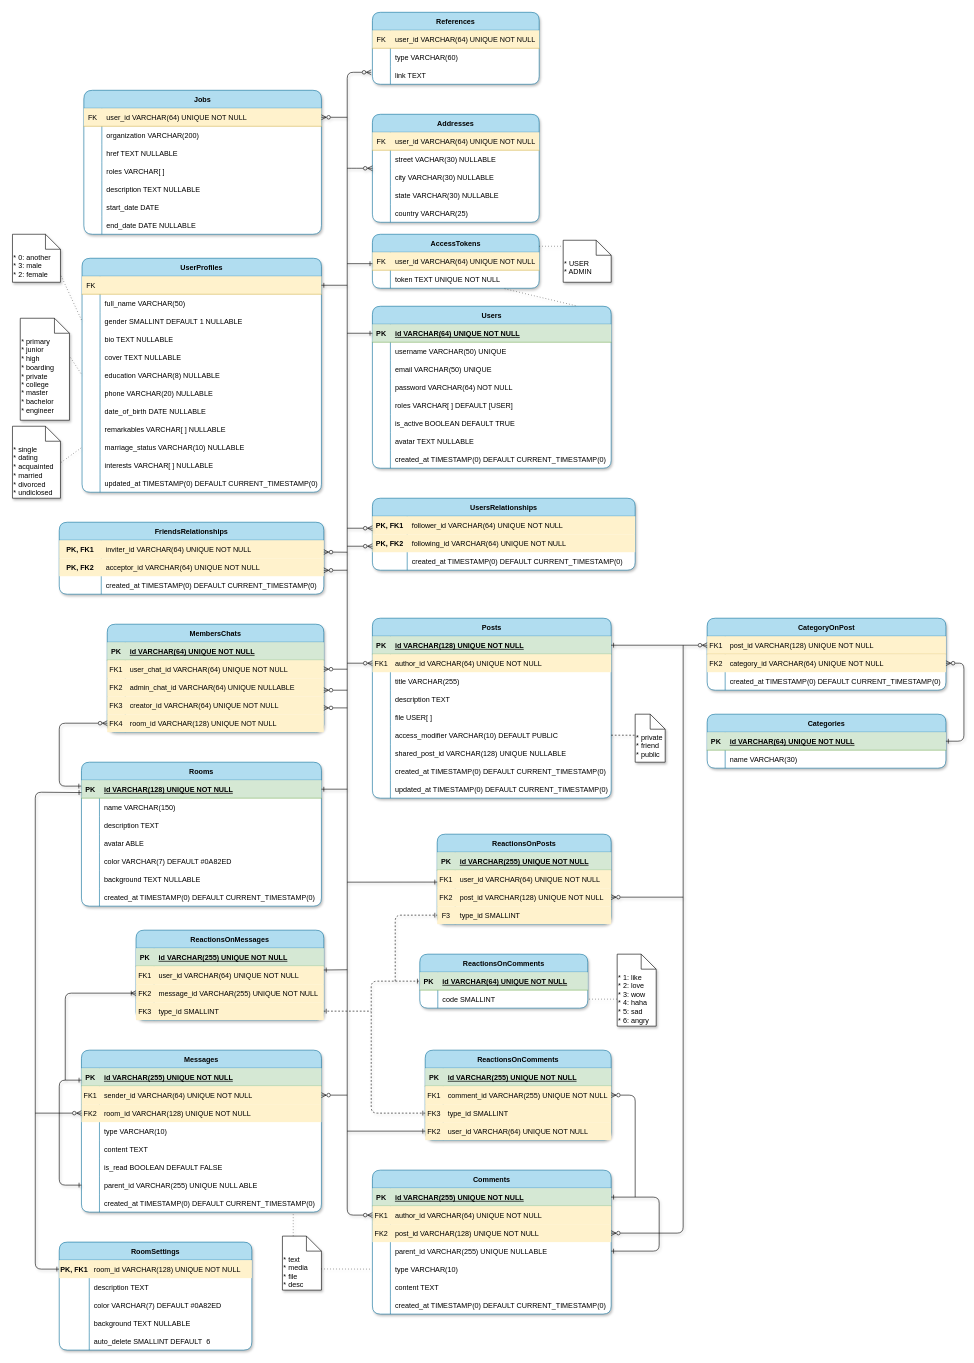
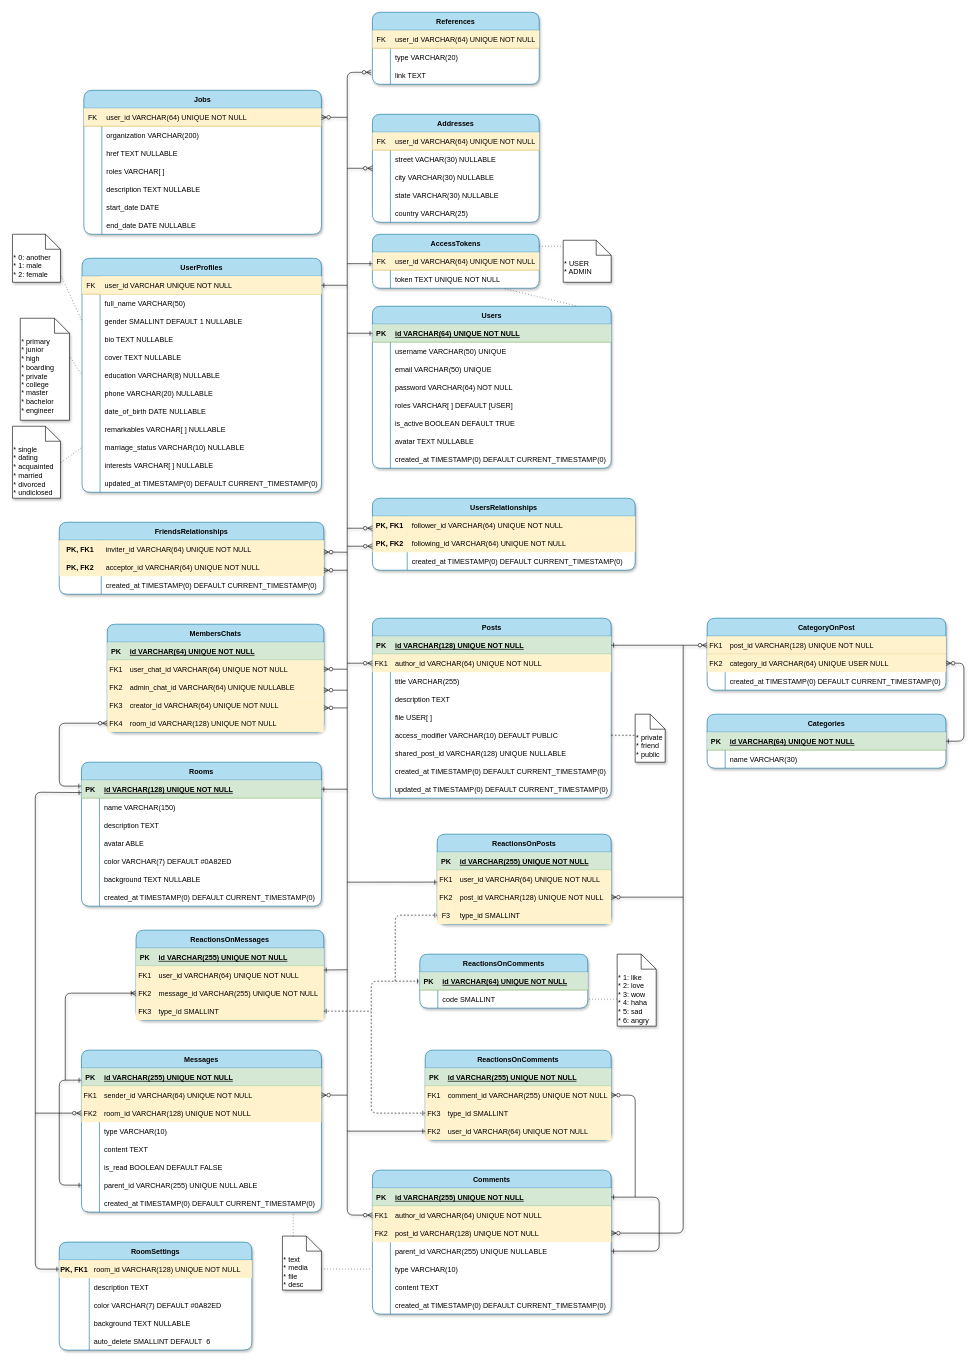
node "type VARCHAR(60)": label "type VARCHAR(60)" -> "type VARCHAR(20)"
node "* 0: another * 3: male * 2: female": label "* 0: another * 3: male * 2: female" -> "* 0: another * 1: male * 2: female"
node "user_id VARCHAR UNIQUE NOT NULL": added
node "category_id VARCHAR(64) UNIQUE NOT NULL": label "category_id VARCHAR(64) UNIQUE NOT NULL" -> "category_id VARCHAR(64) UNIQUE USER NULL"
